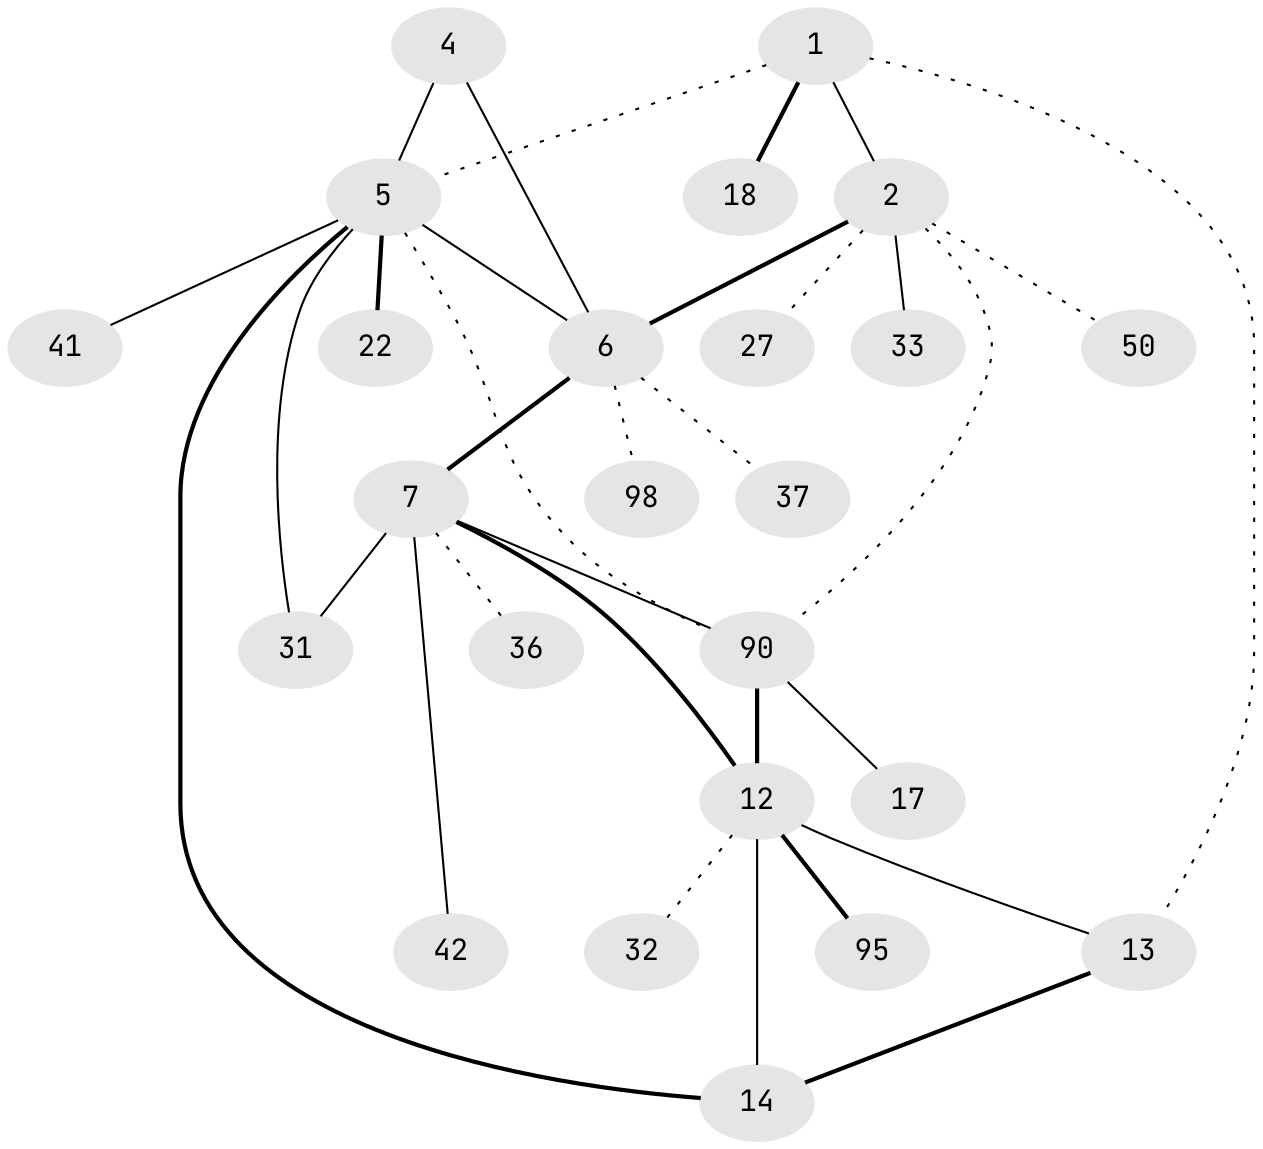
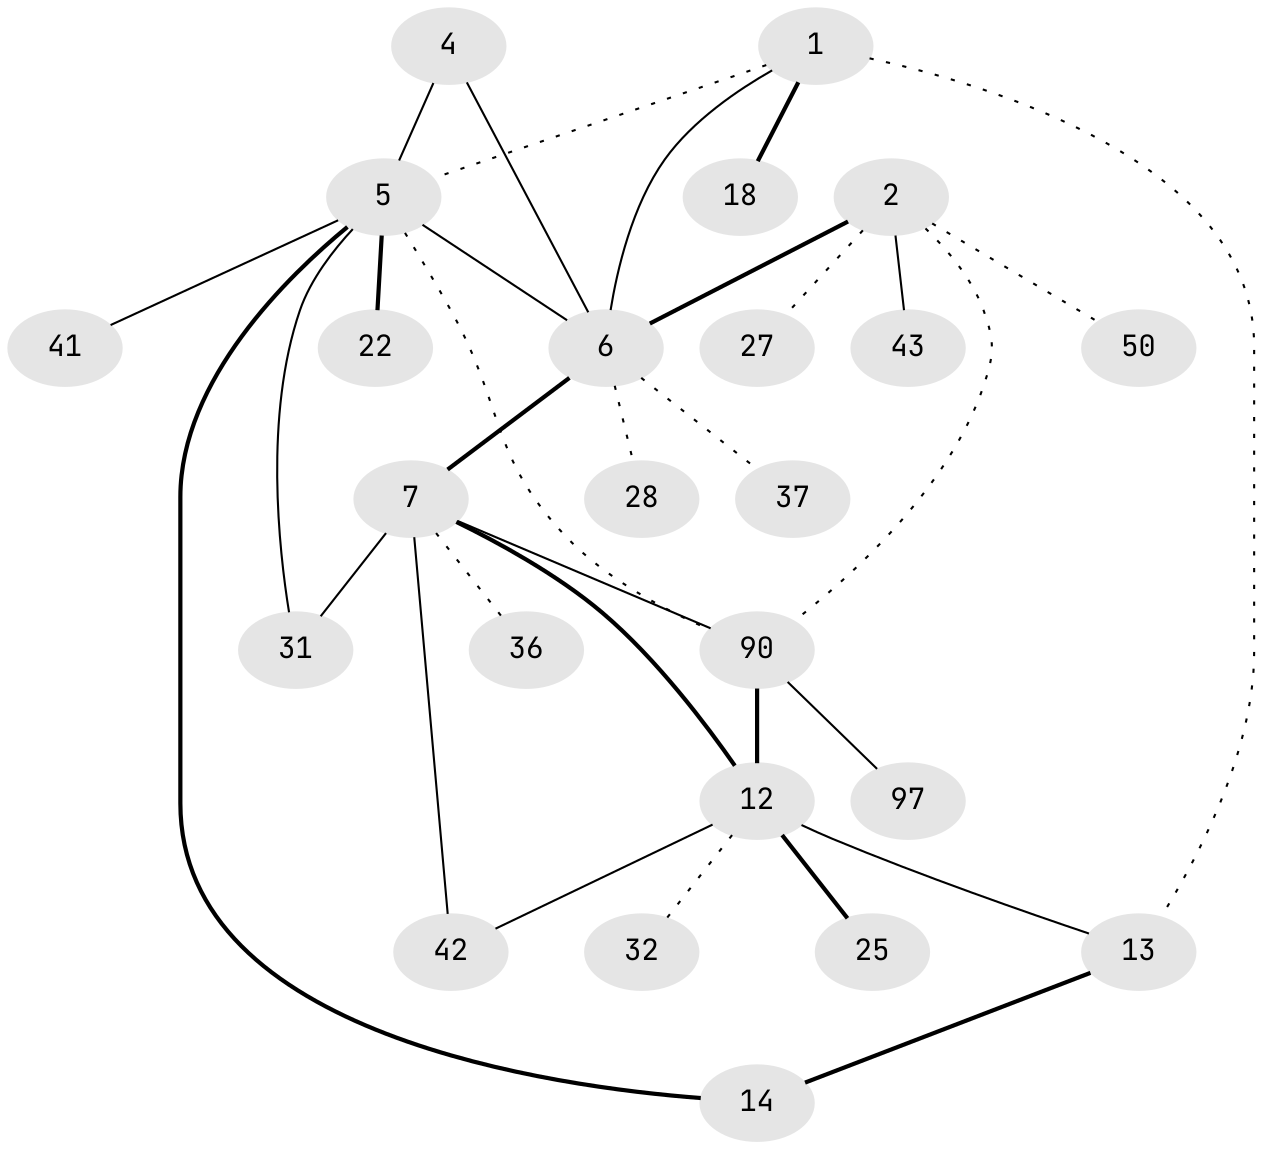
edge "1" -- "2": now "1" -- "6"
node "33": label "33" -> "43"
node "98": label "98" -> "28"
node "17": label "17" -> "97"
edge "12" -- "14": now "12" -- "42"
node "95": label "95" -> "25"
